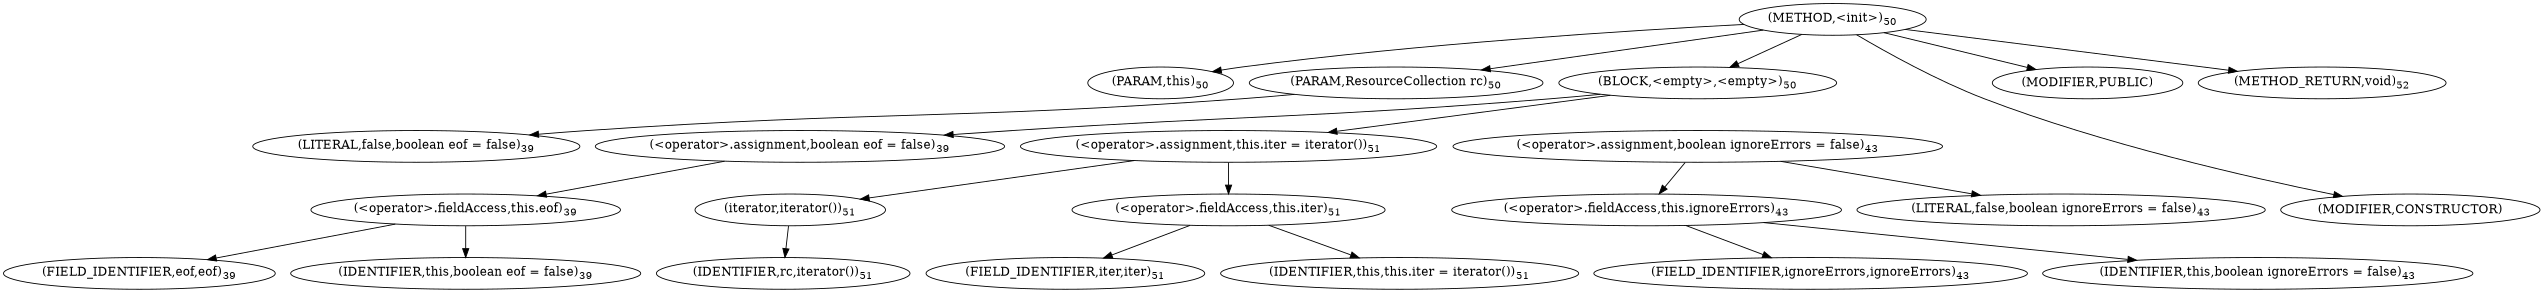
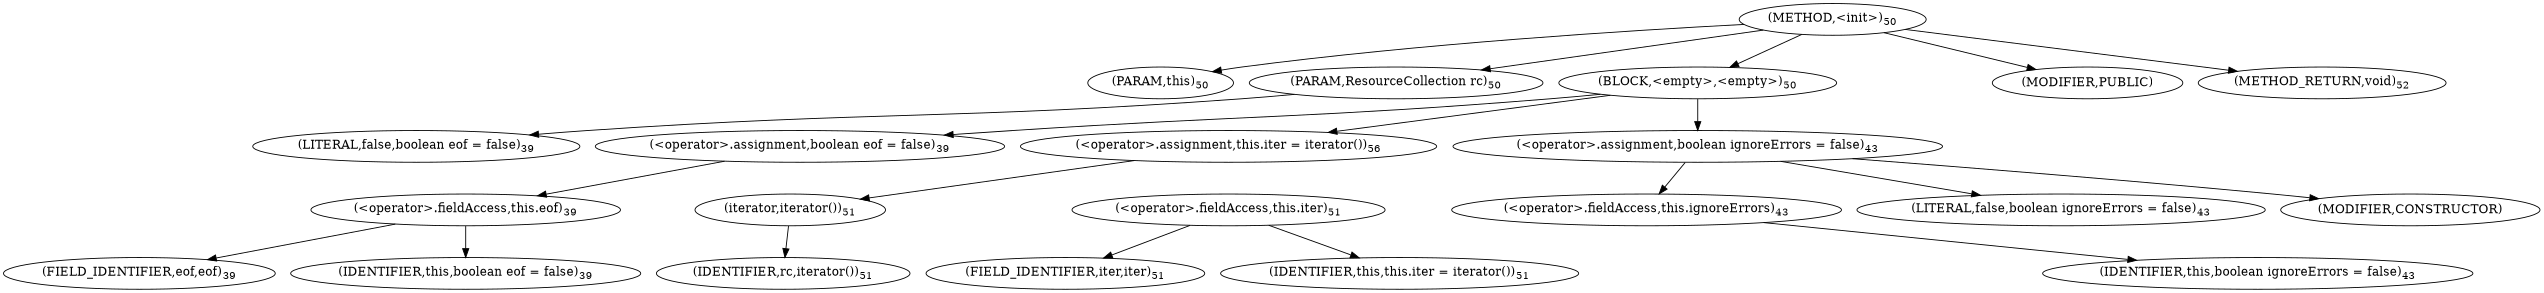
edge "(BLOCK,<empty>,<empty>)" -> "(<operator>.assignment,boolean ignoreErrors = false)": added
edge "(METHOD,<init>)" -> "(MODIFIER,CONSTRUCTOR)": now "(<operator>.assignment,boolean ignoreErrors = false)" -> "(MODIFIER,CONSTRUCTOR)"
node "(<operator>.assignment,this.iter = iterator())": text "51" -> "56"
edge "(<operator>.assignment,this.iter = iterator())" -> "(<operator>.fieldAccess,this.iter)": removed
node "(FIELD_IDENTIFIER,ignoreErrors,ignoreErrors)": removed
